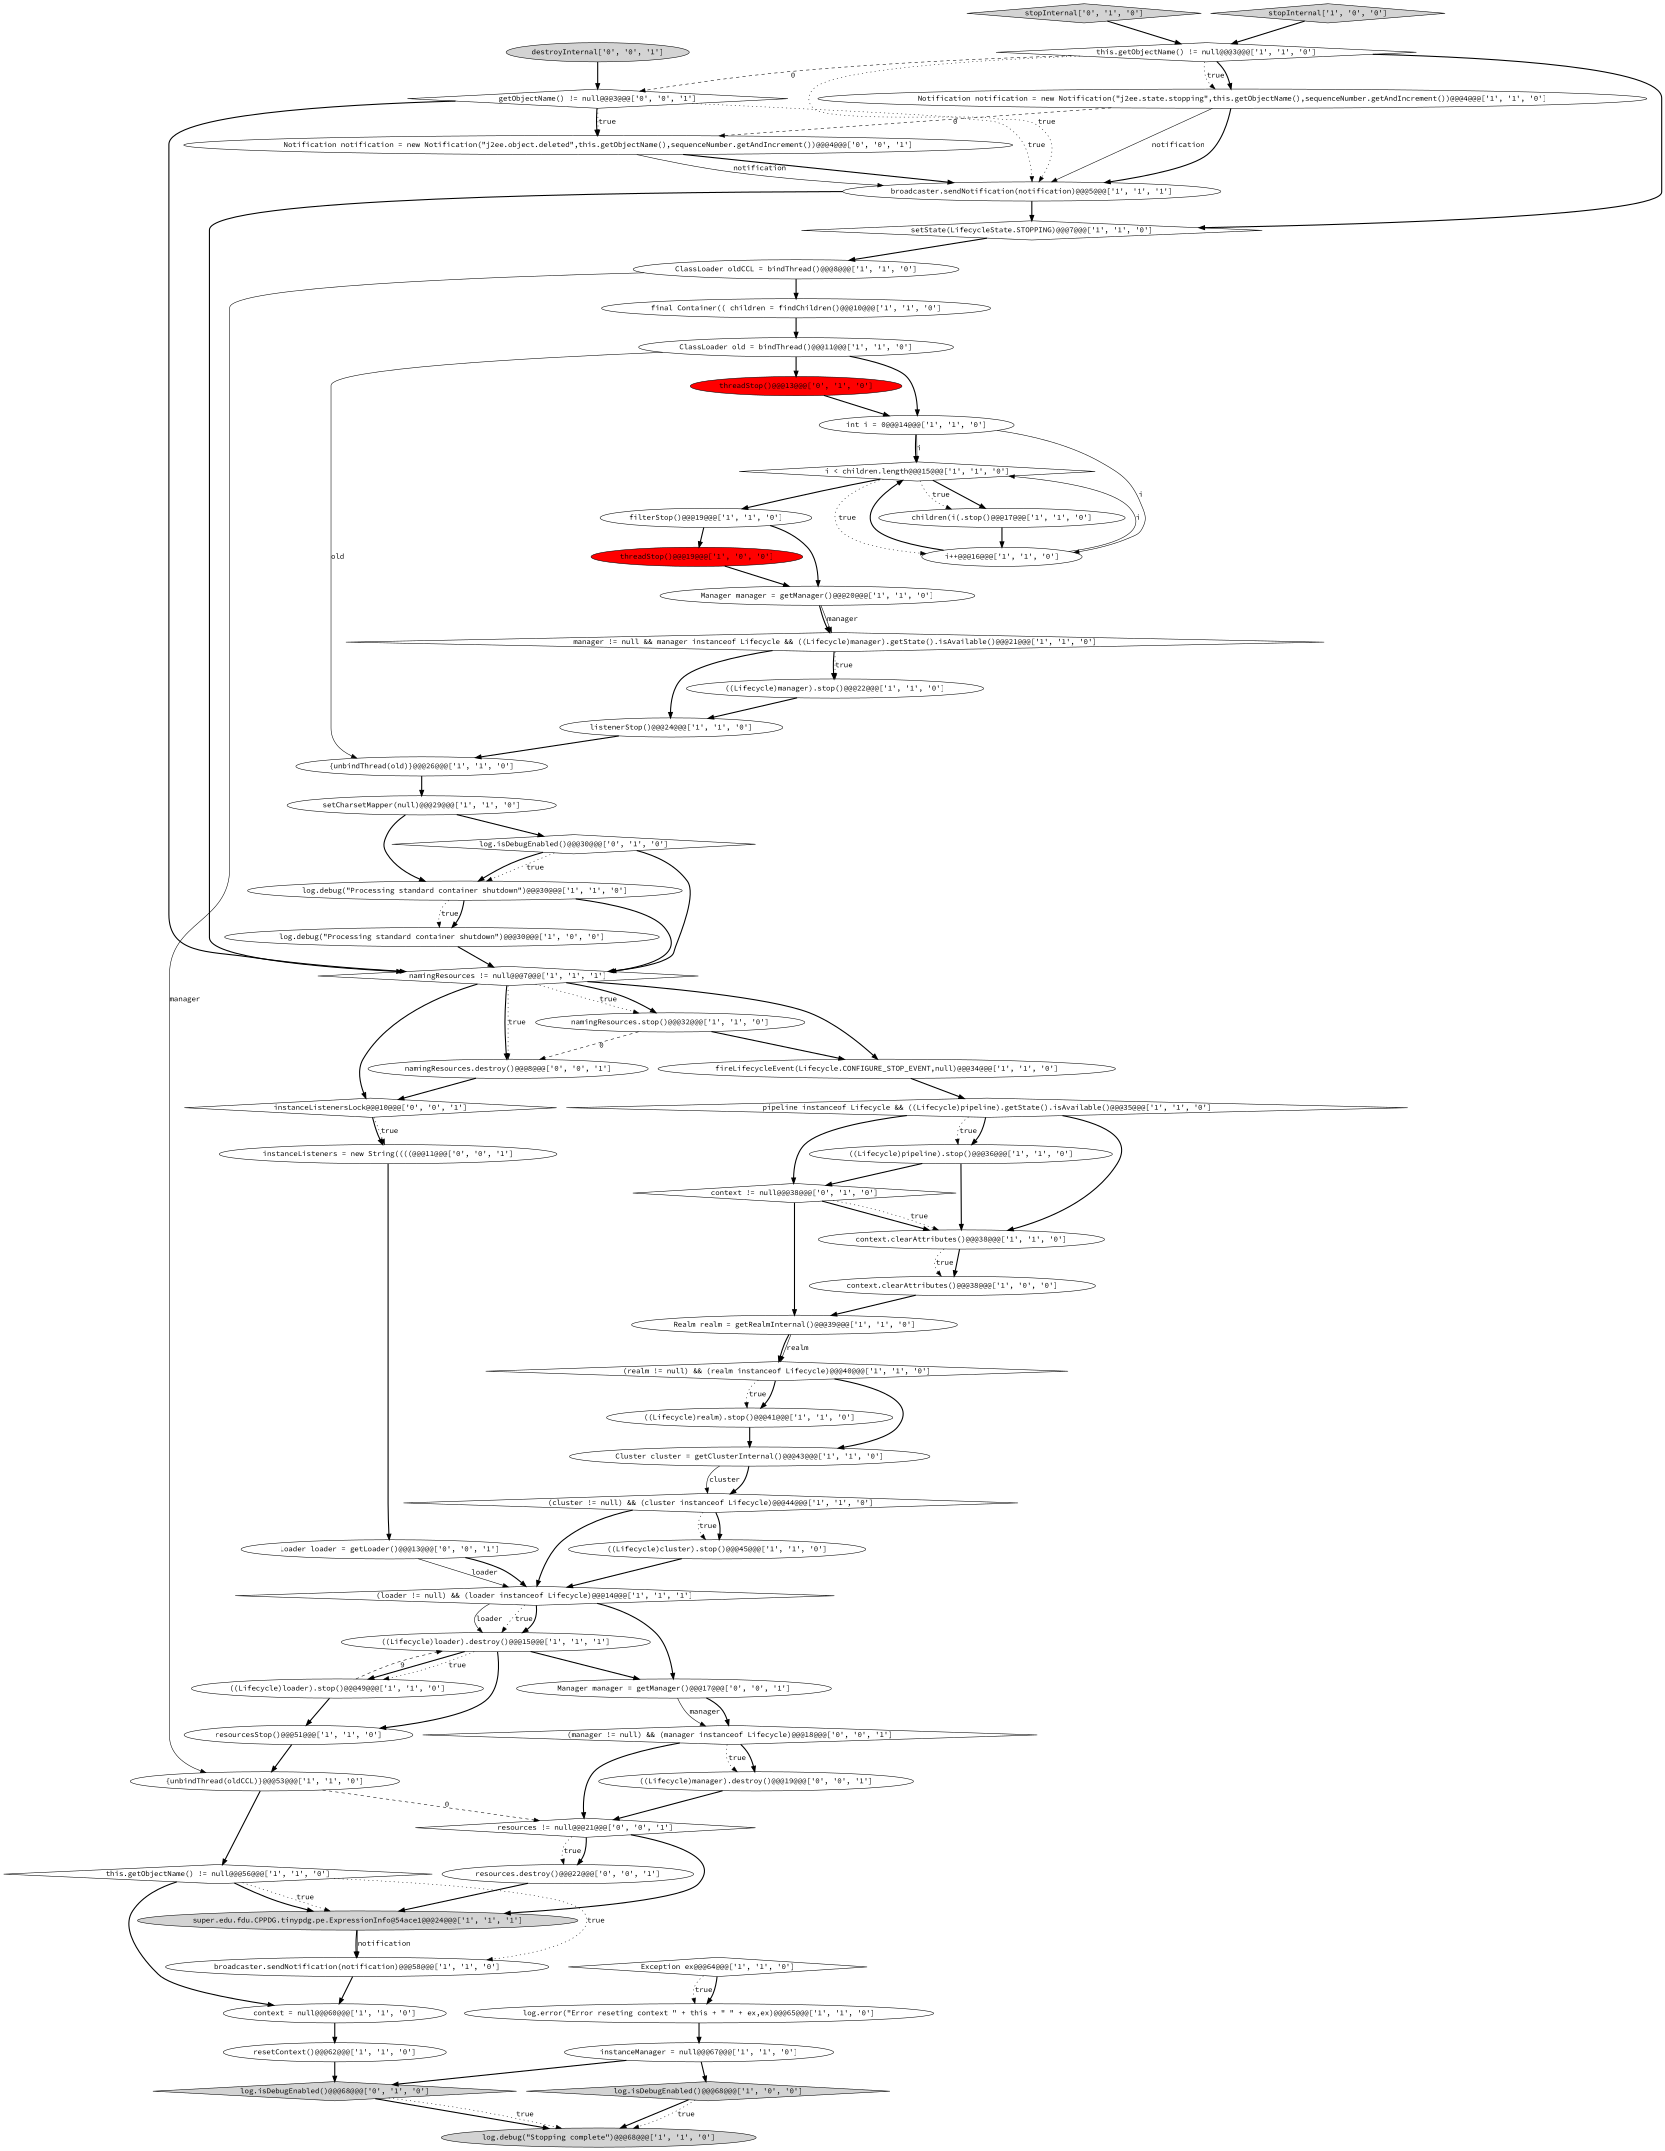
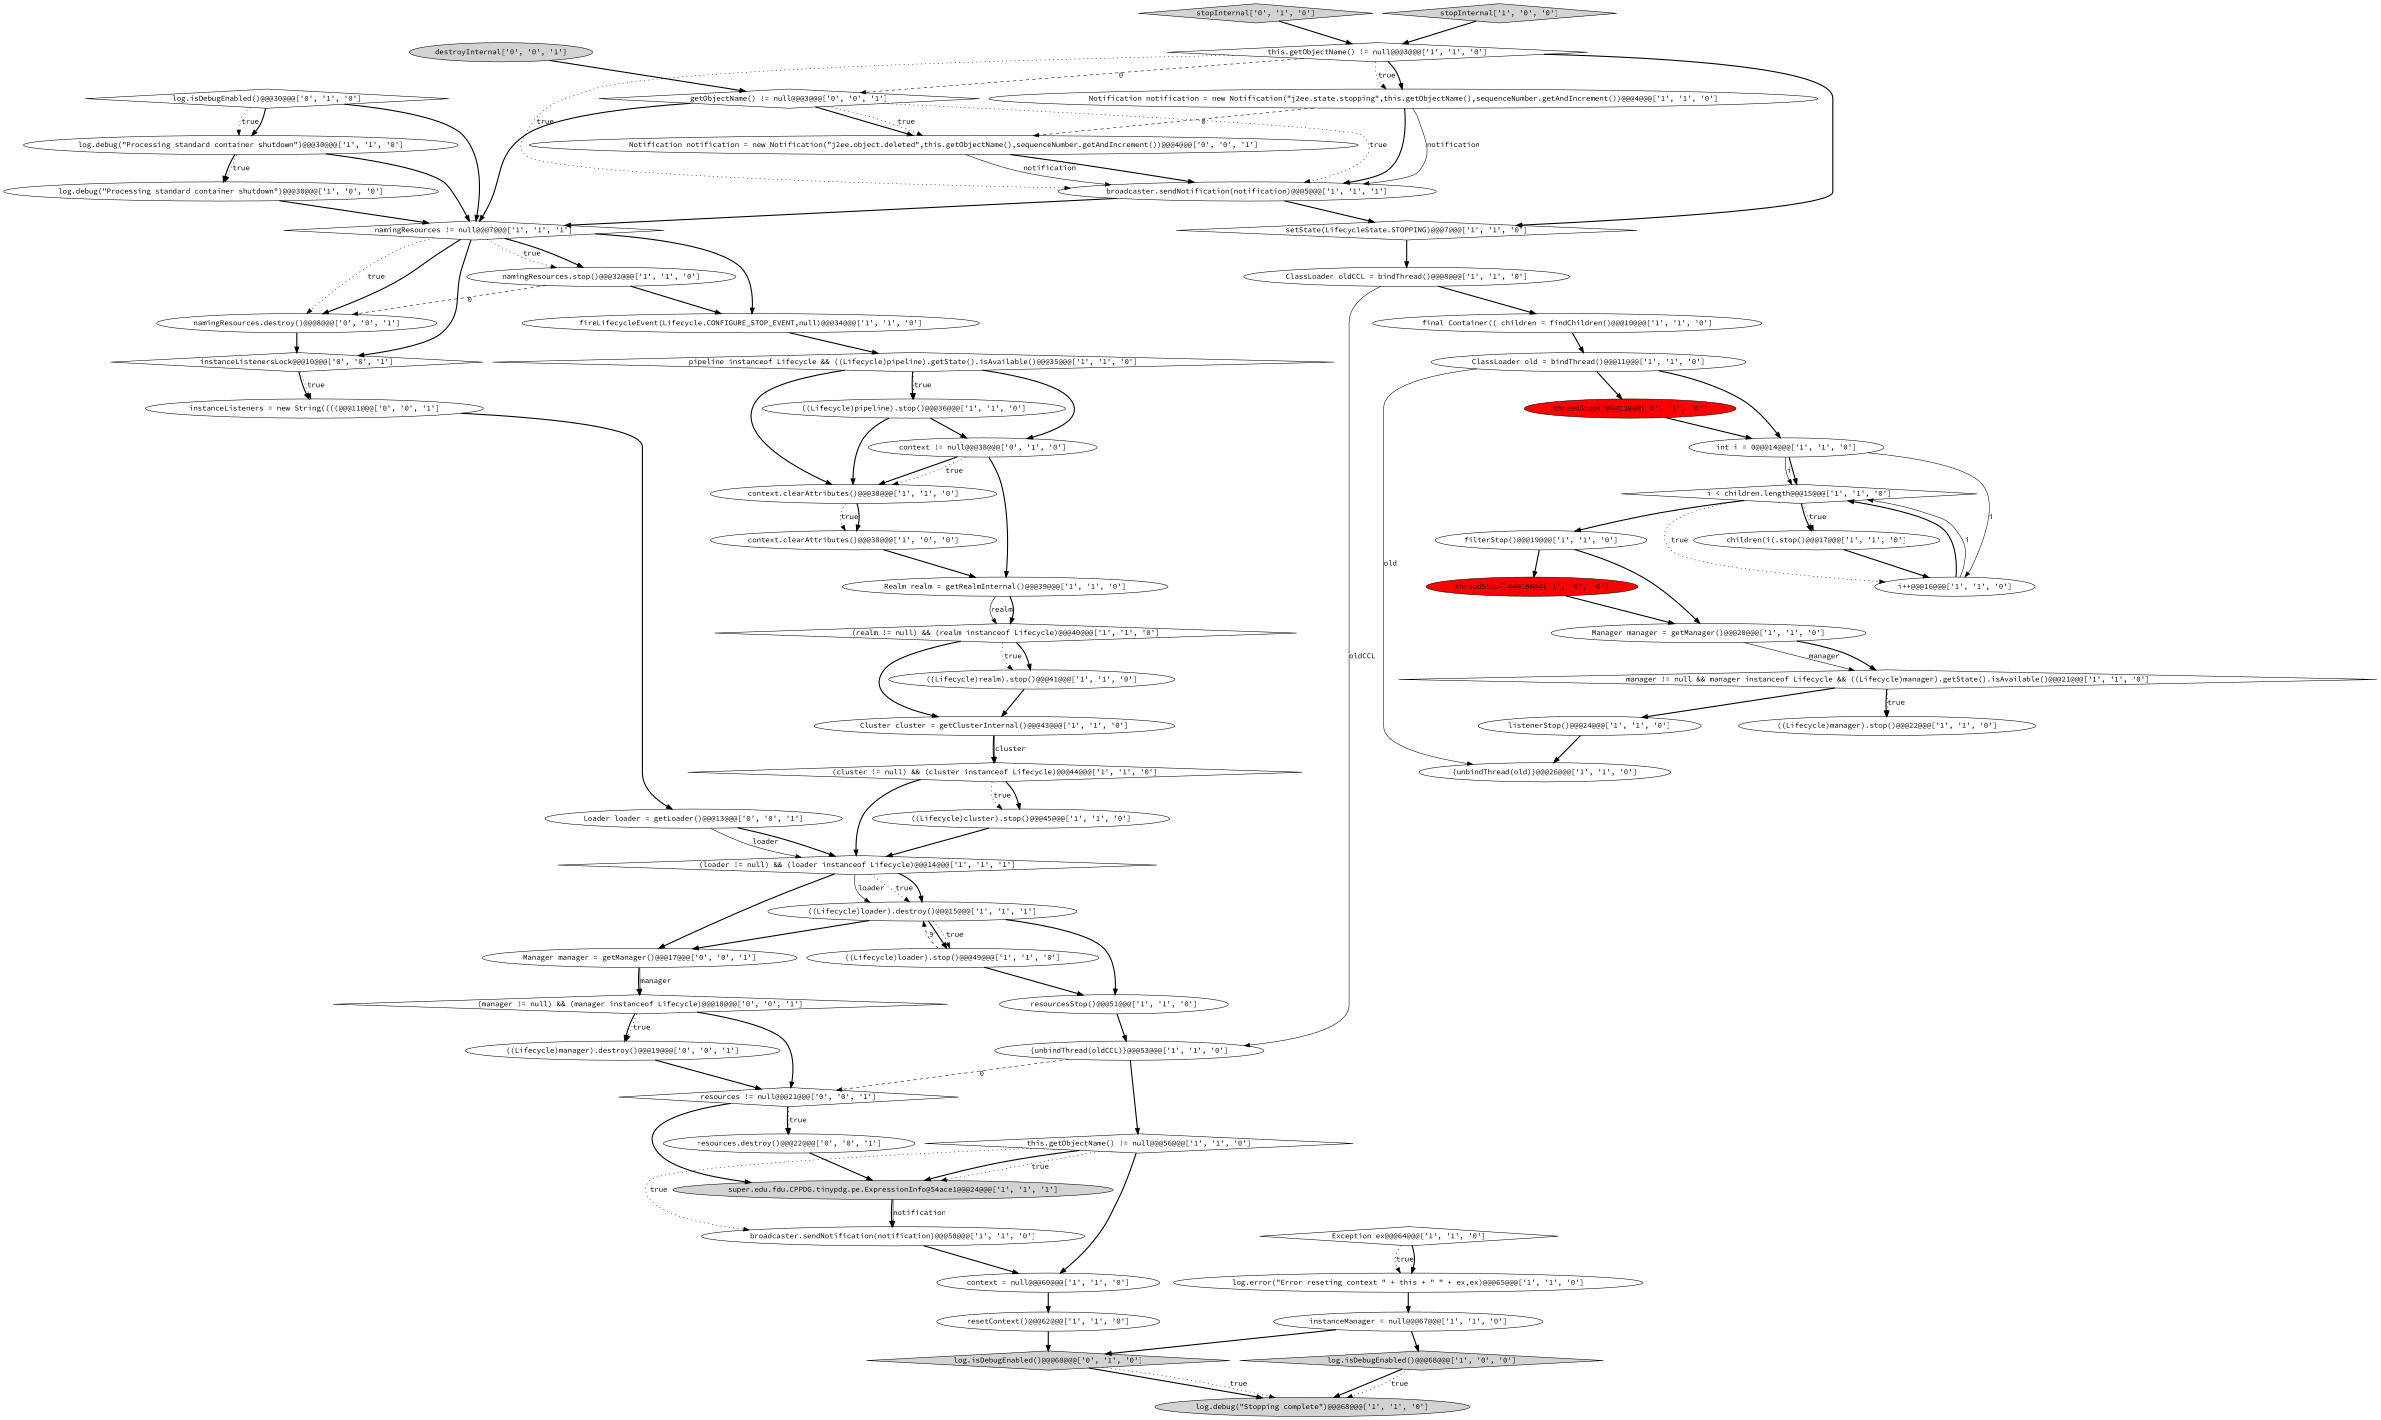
edge "((Lifecycle)manager).stop()@@@22@@@['1', '1', '0']" -> "listenerStop()@@@24@@@['1', '1', '0']": removed
node "setCharsetMapper(null)@@@29@@@['1', '1', '0']": removed
edge "ClassLoader oldCCL = bindThread()@@@8@@@['1', '1', '0']" -> "{unbindThread(oldCCL)}@@@53@@@['1', '1', '0']": label "manager" -> "oldCCL"
node "context != null@@@38@@@['0', '1', '0']": shape diamond -> ellipse
